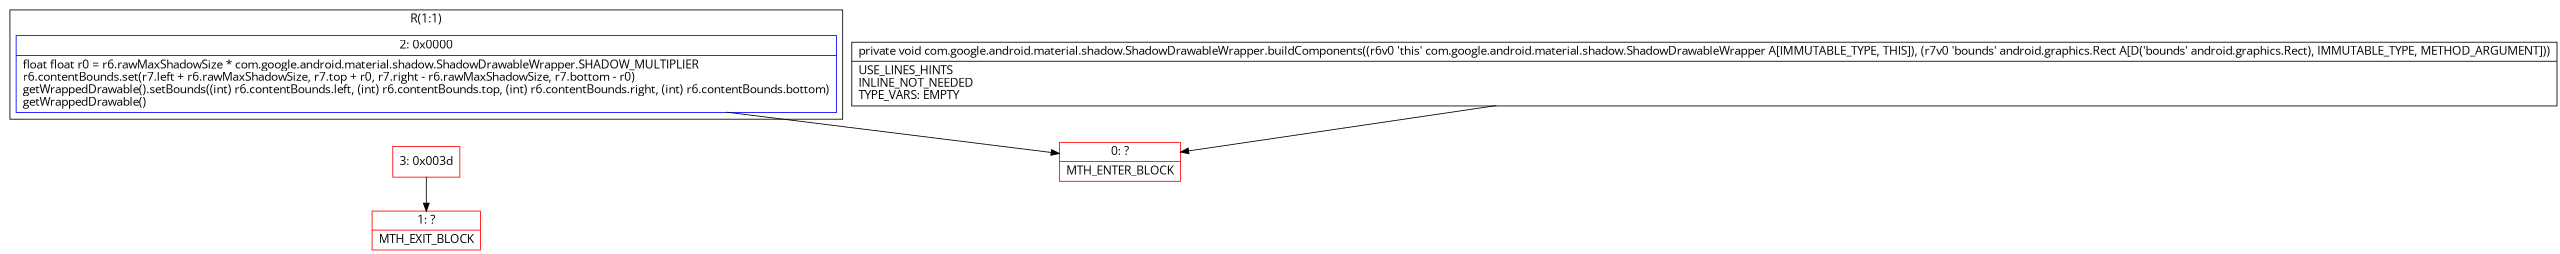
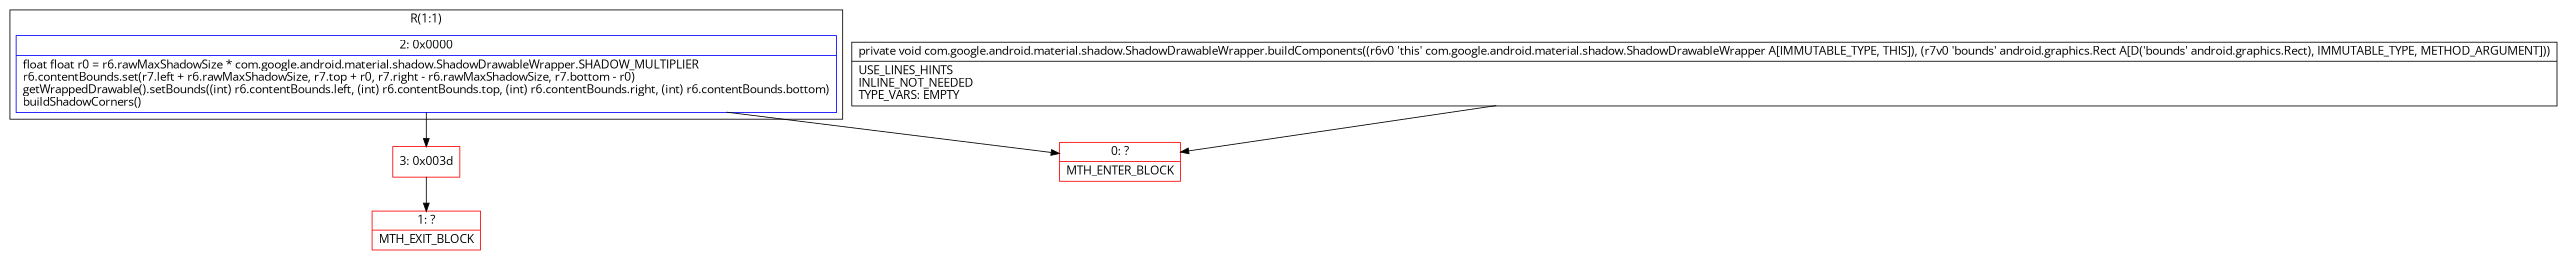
node "2: 0x0000": text "getWrappedDrawable()" -> "buildShadowCorners()"
edge "2: 0x0000" -> "3: 0x003d": added
